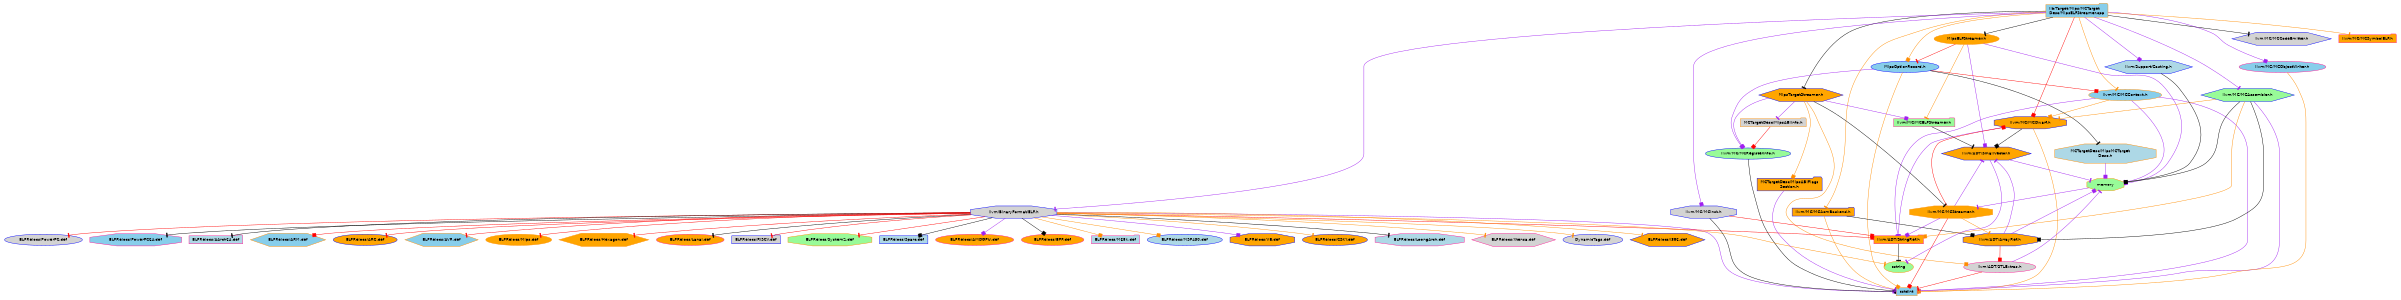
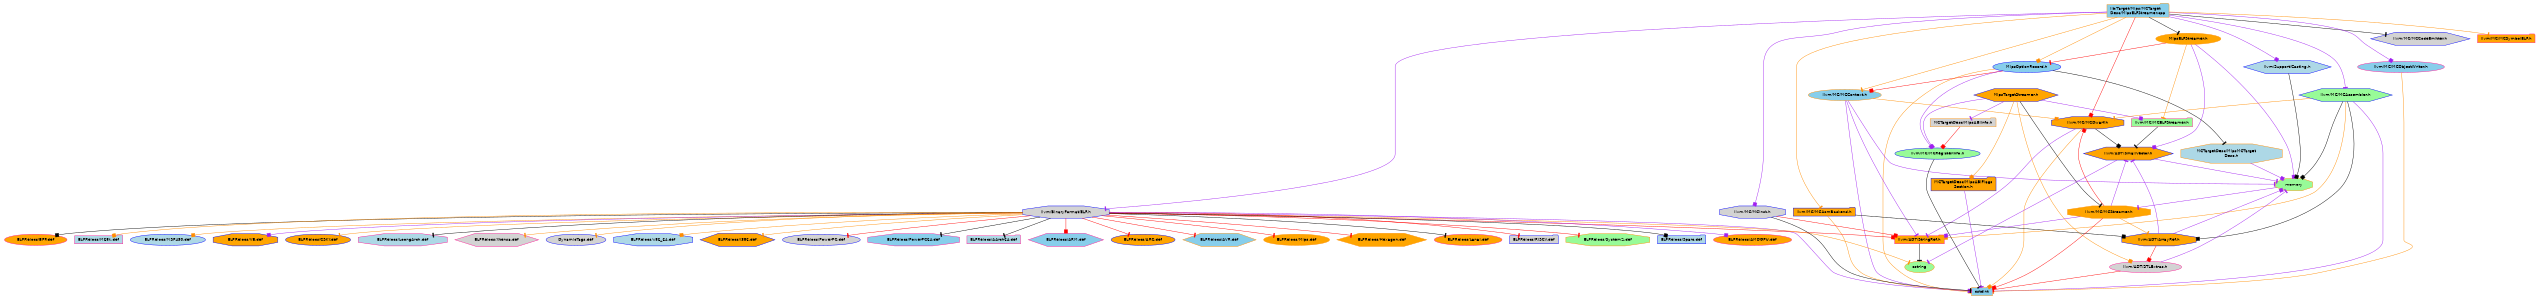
edge "lib/Target/Mips/MCTarget Desc/MipsELFStreamer.cpp" -> "MipsTargetStreamer.h": removed
node "ELFRelocs/ARM.def": color darkorange -> deeppink
node "ELFRelocs/x86_64.def": added
